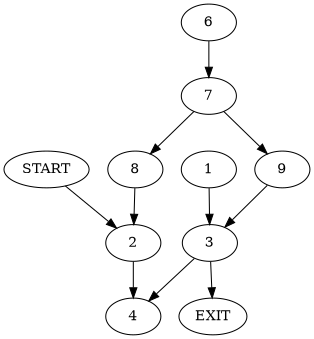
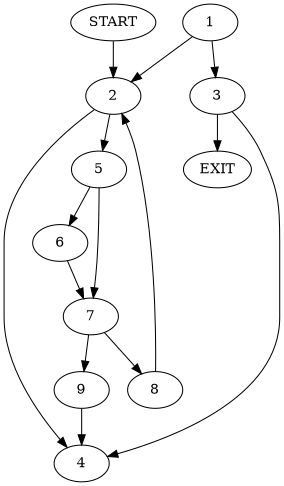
edge "1" -> "2": added
node "5": added
edge "9" -> "3": now "9" -> "4"
